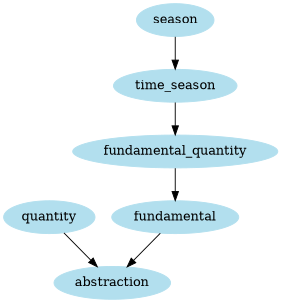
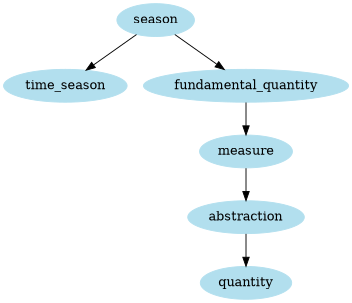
edge "time_season" -> "fundamental_quantity": now "season" -> "fundamental_quantity"
node "fundamental": label "fundamental" -> "measure"
edge "quantity" -> "abstraction": reversed
